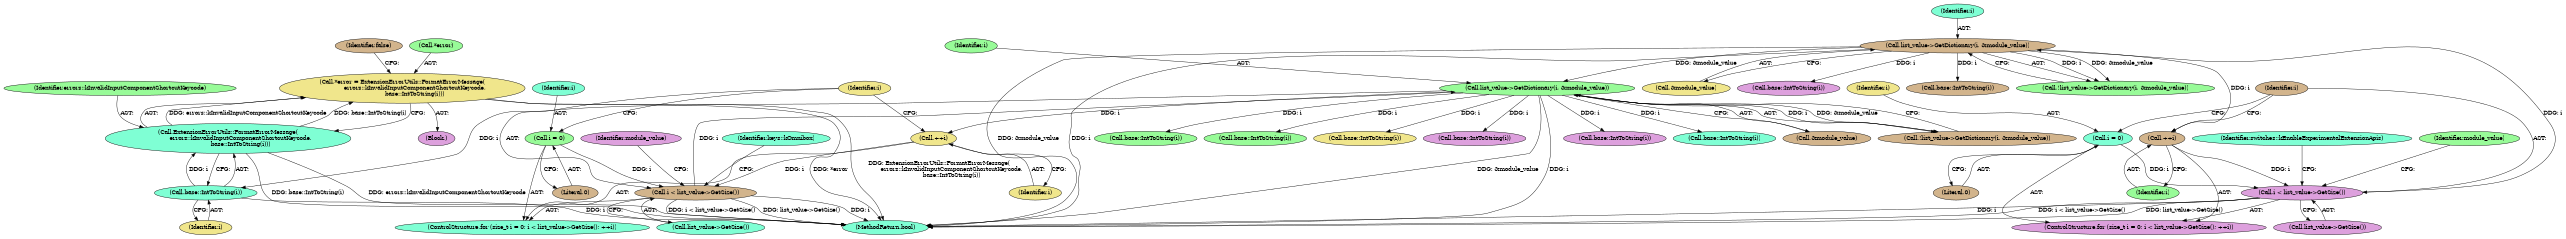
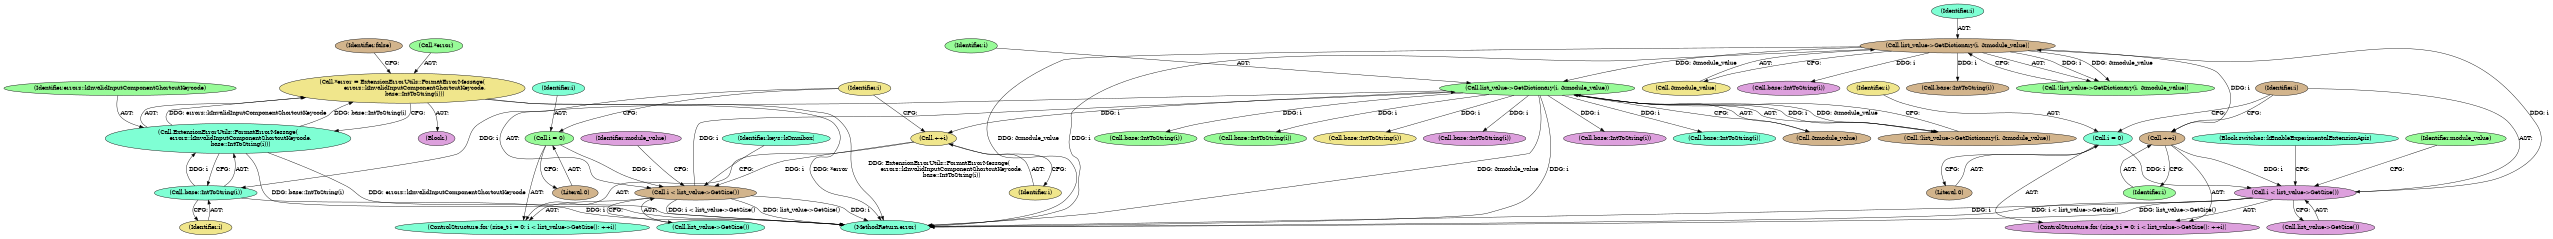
node "(Identifier,switches::kEnableExperimentalExtensionApis)": label "(Identifier,switches::kEnableExperimentalExtensionApis)" -> "(Block,switches::kEnableExperimentalExtensionApis)"
node "(MethodReturn,bool)": label "(MethodReturn,bool)" -> "(MethodReturn,error)"
